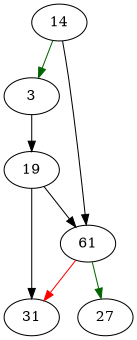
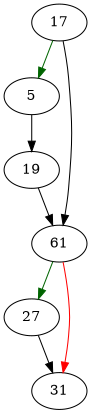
node "14": label "14" -> "17"
node "3": label "3" -> "5"
edge "19" -> "31": now "27" -> "31"
